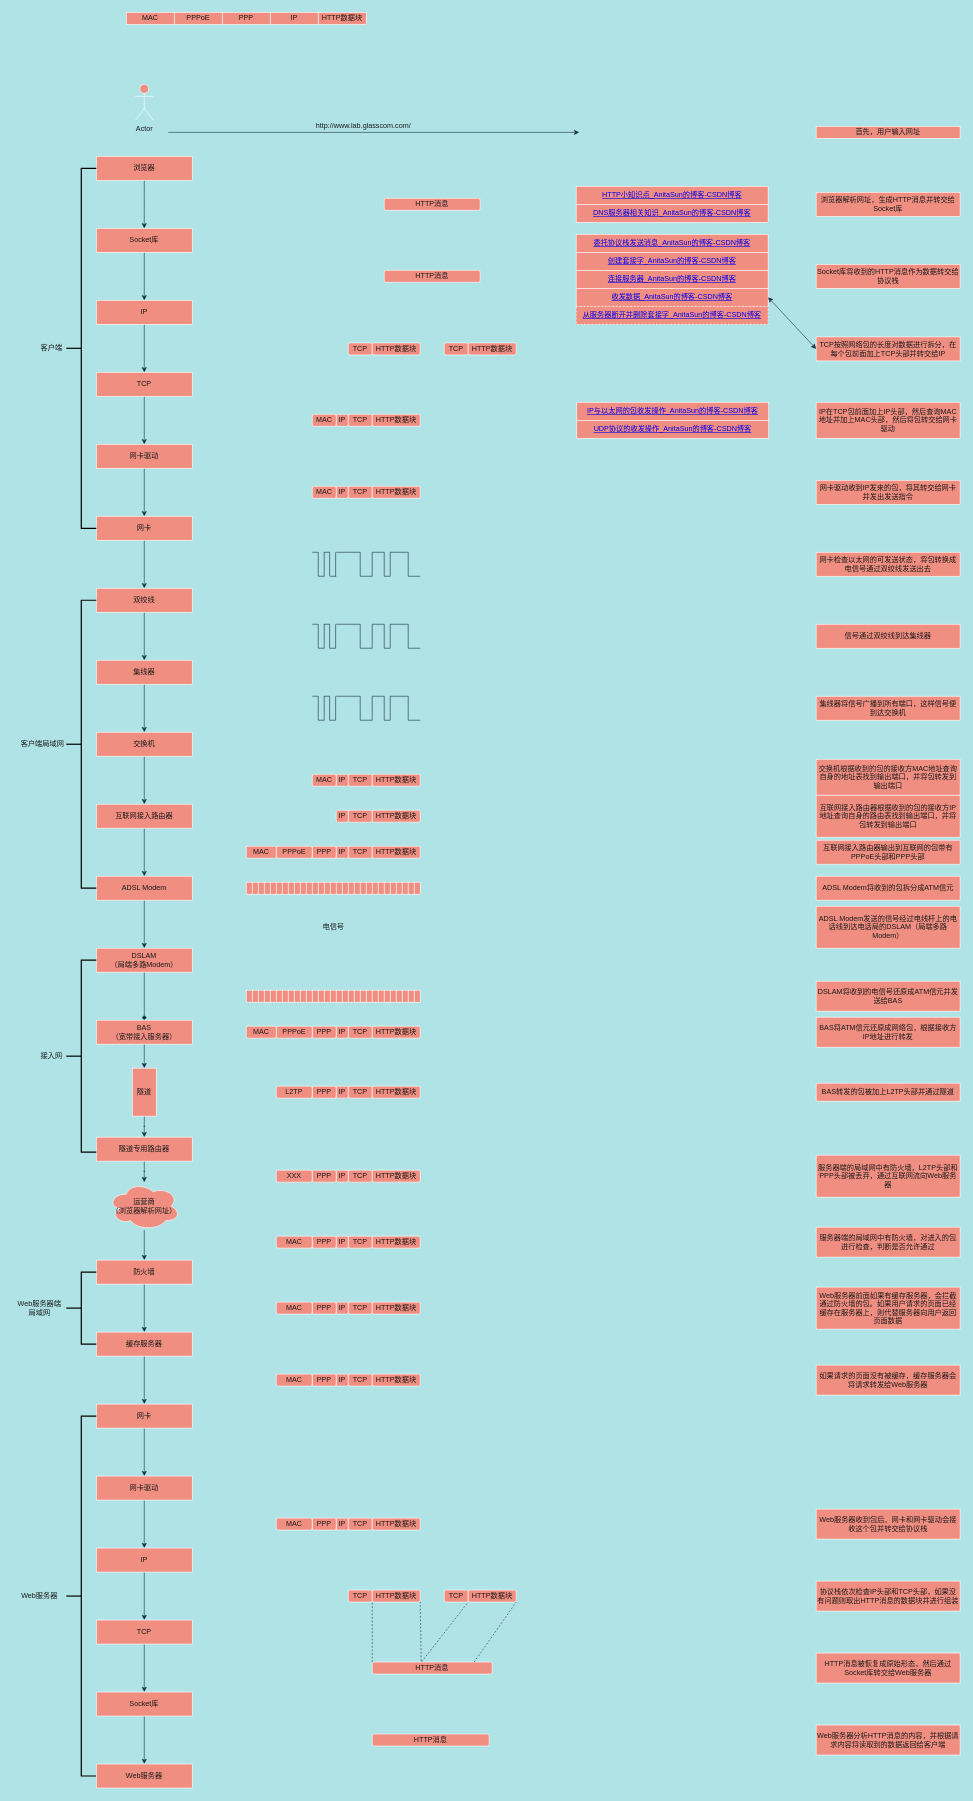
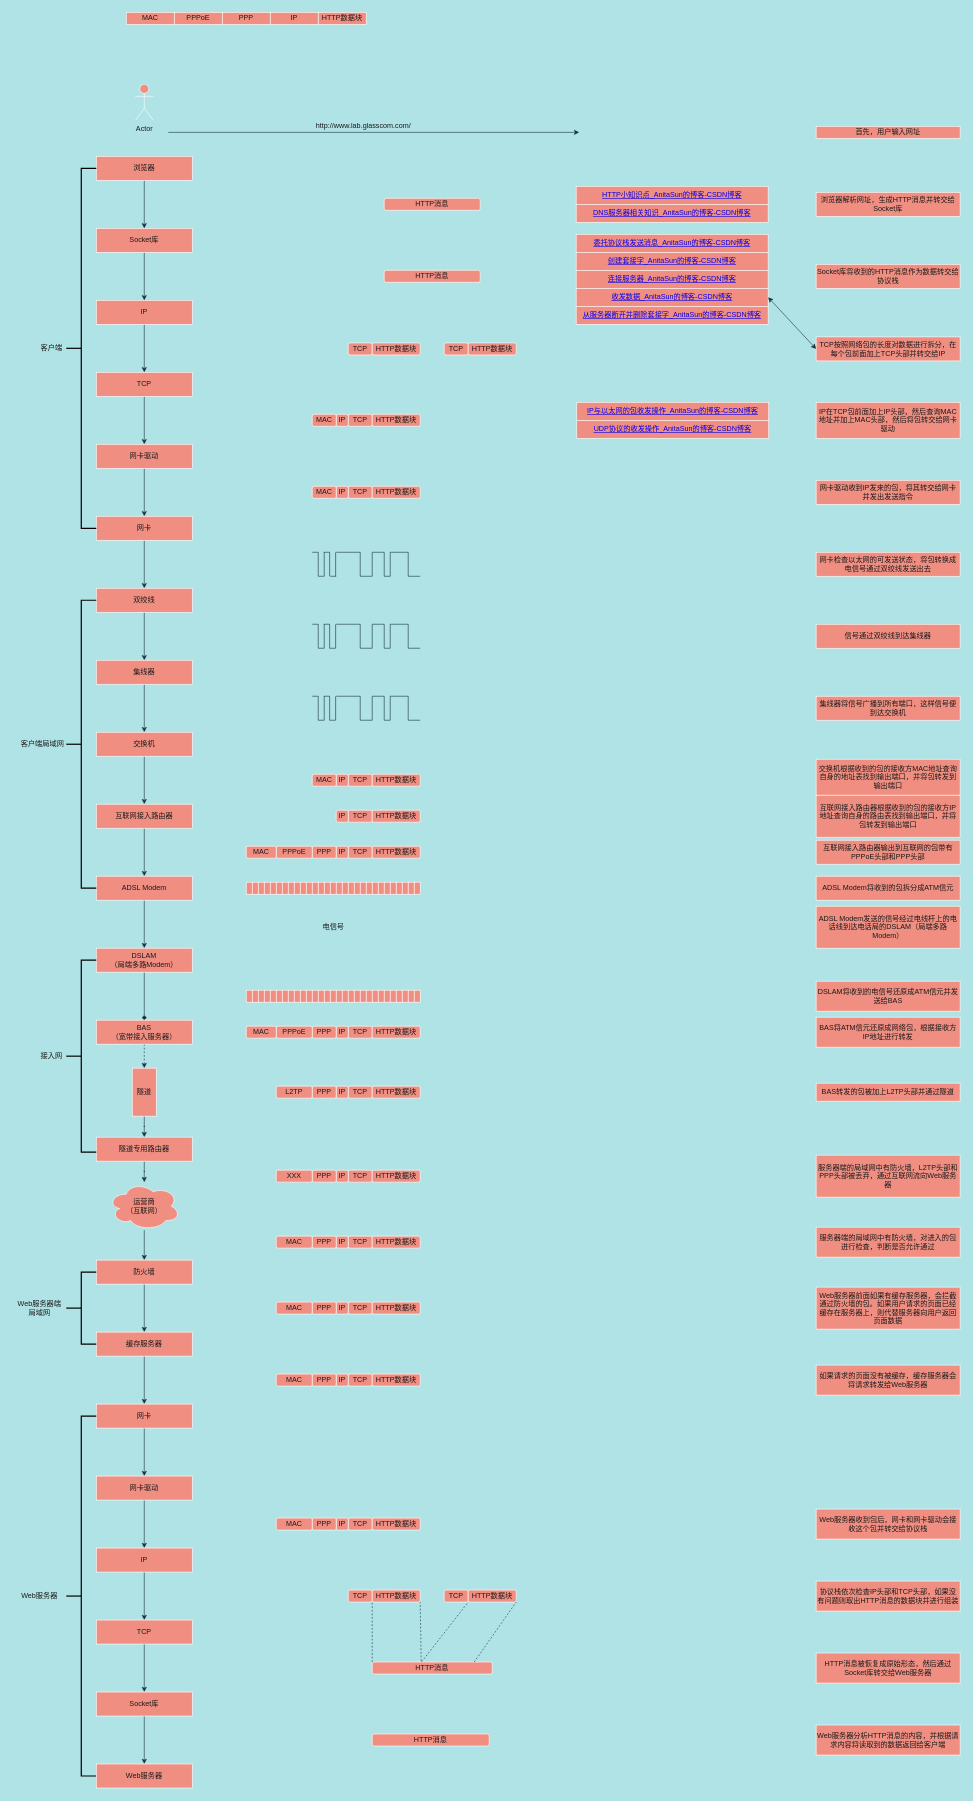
node "从服务器断开并删除套接字_AnitaSun的博客-CSDN博客": style dashed -> solid
edge "BAS （宽带接入服务器）" -> "隧道": style solid -> dashed
node "运营商 （浏览器解析网址）": label "运营商 （浏览器解析网址）" -> "运营商 （互联网）"
